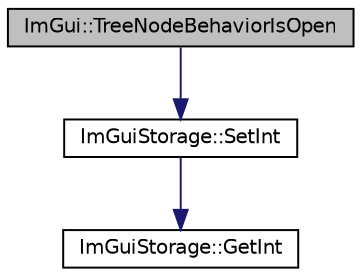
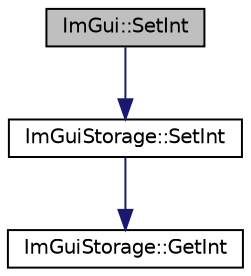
node "ImGui::TreeNodeBehaviorIsOpen": label "ImGui::TreeNodeBehaviorIsOpen" -> "ImGui::SetInt"
